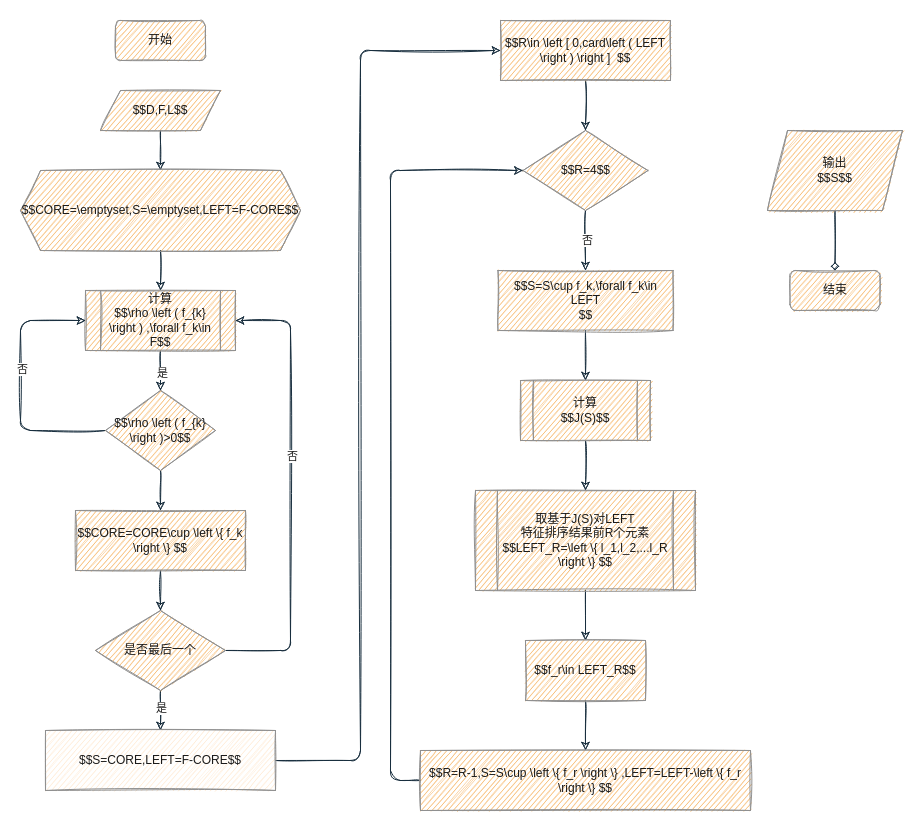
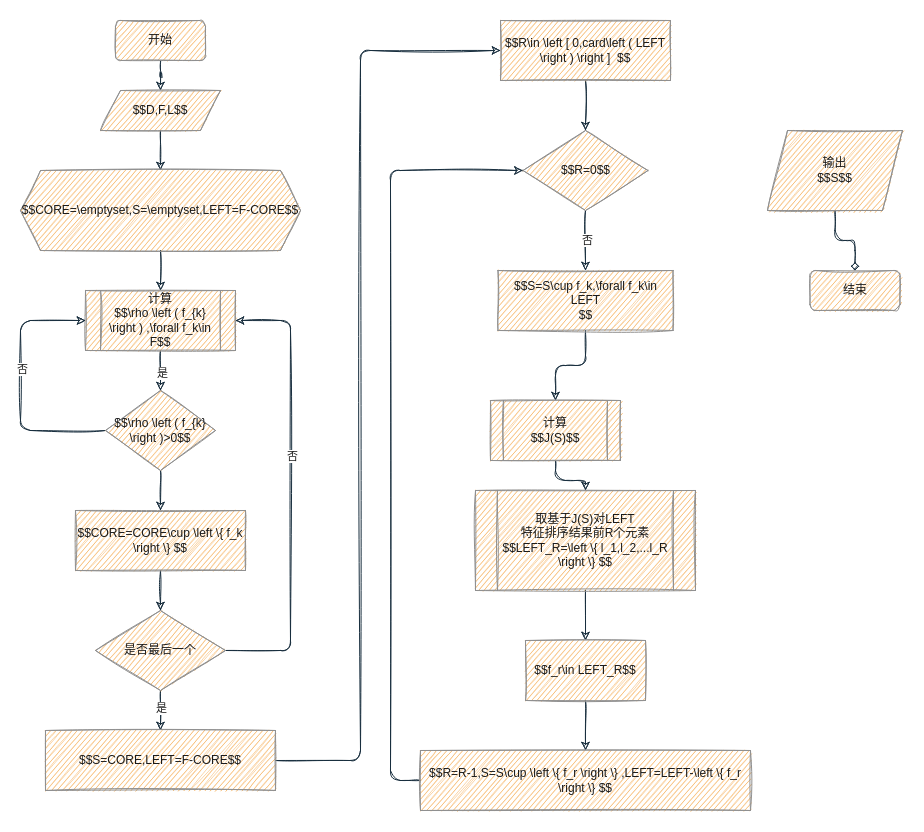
edge "开始" -> "$$D,F,L$$": added
node "$$R=4$$": label "$$R=4$$" -> "$$R=0$$"
node "结束": moved (835, 291) -> (855, 291)
node "计算 $$J(S)$$": moved (586, 411) -> (556, 431)
node "$$S=CORE,LEFT=F-CORE$$": fillcolor #ffe6cc -> #f5ab50
